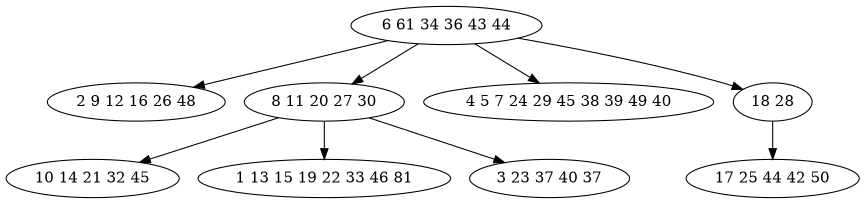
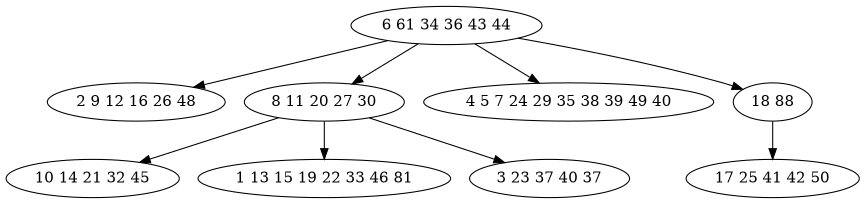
node "4 5 7 24 29 45 38 39 49 40": label "4 5 7 24 29 45 38 39 49 40" -> "4 5 7 24 29 35 38 39 49 40"
node "18 28": label "18 28" -> "18 88"
node "17 25 44 42 50": label "17 25 44 42 50" -> "17 25 41 42 50"
